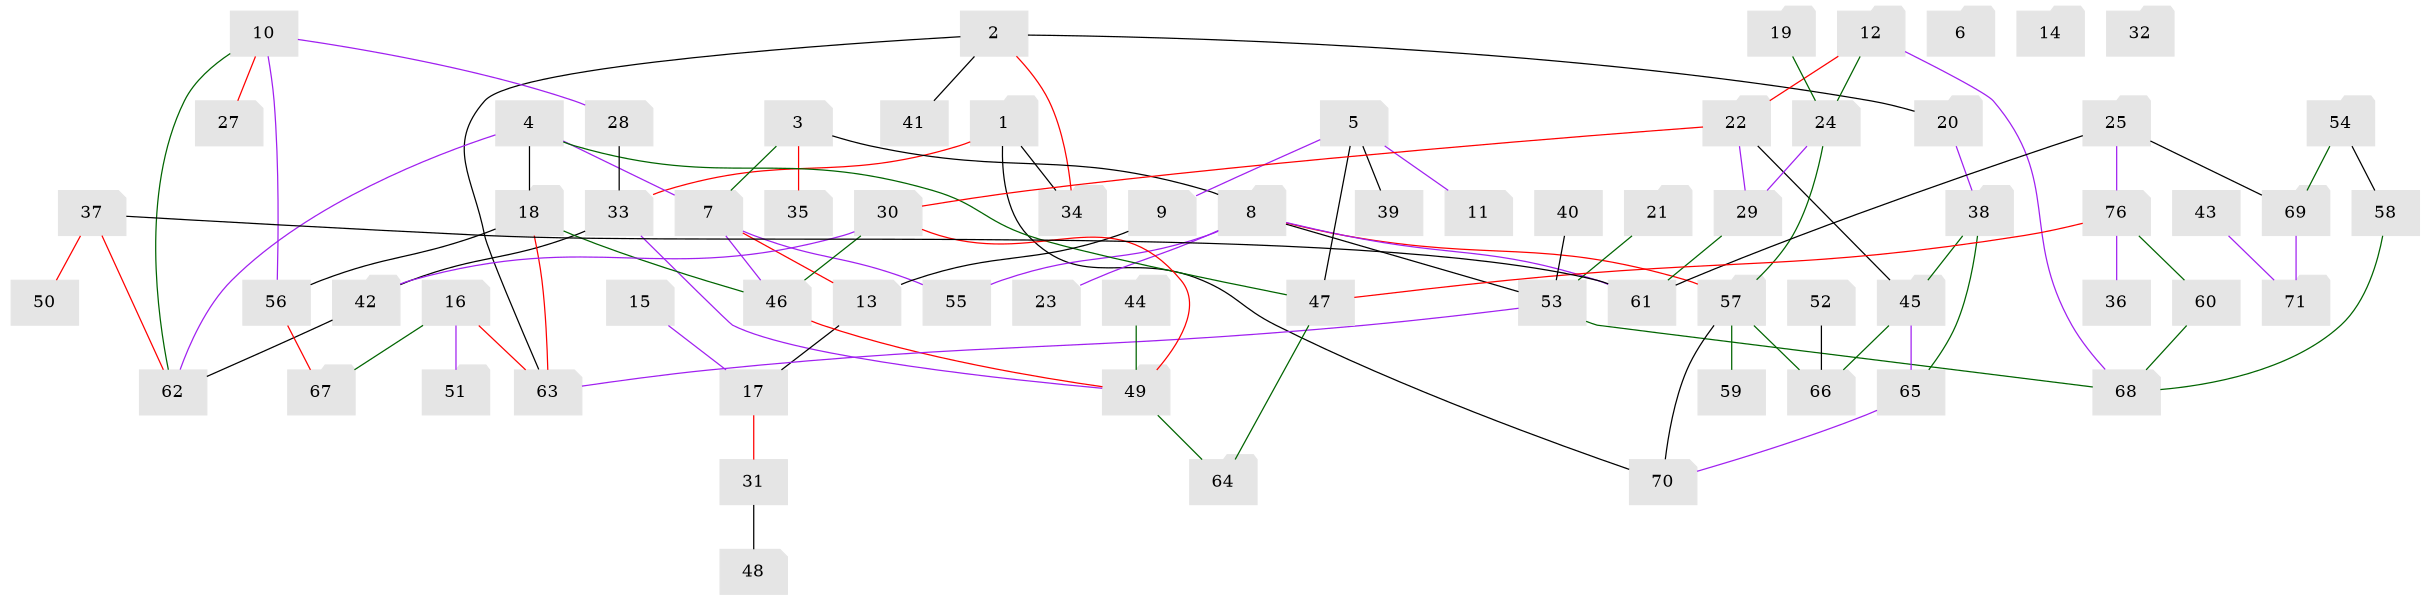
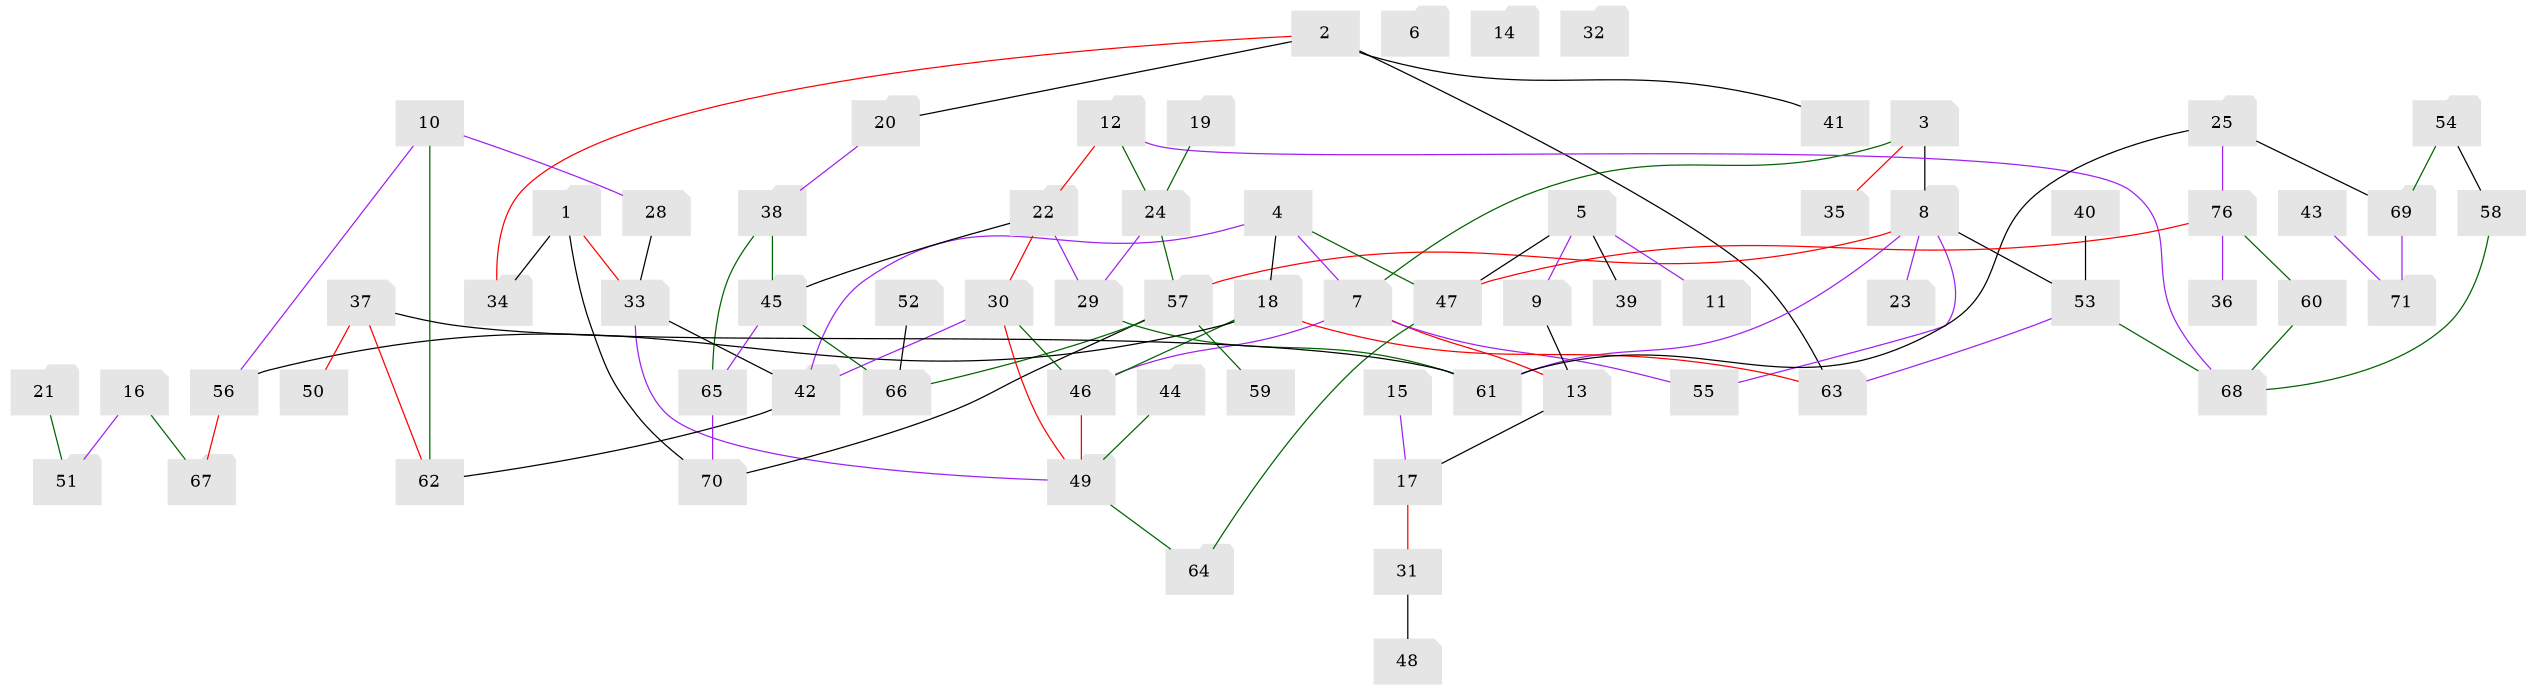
node "27": removed
edge "4" -- "62": now "4" -- "42"
edge "21" -- "53": now "21" -- "51"
edge "16" -- "63": removed
